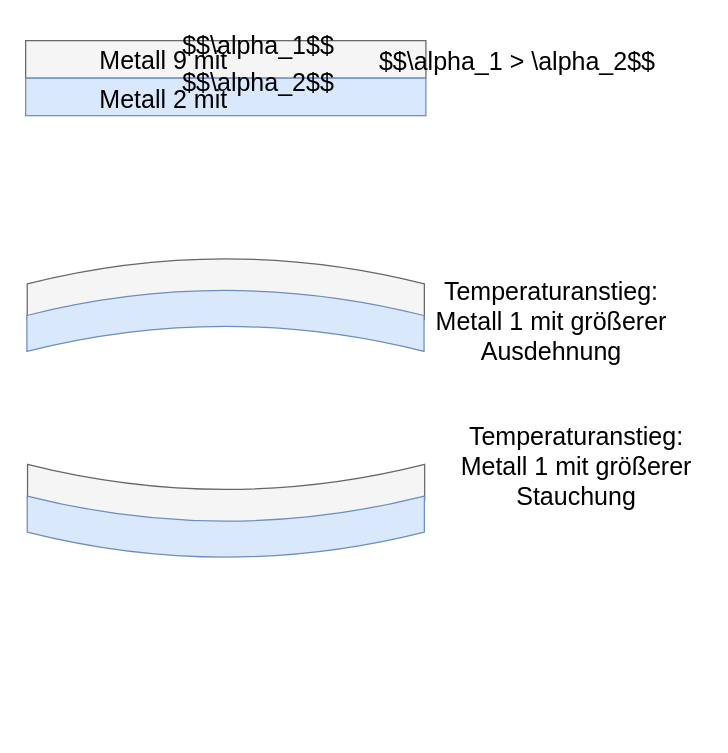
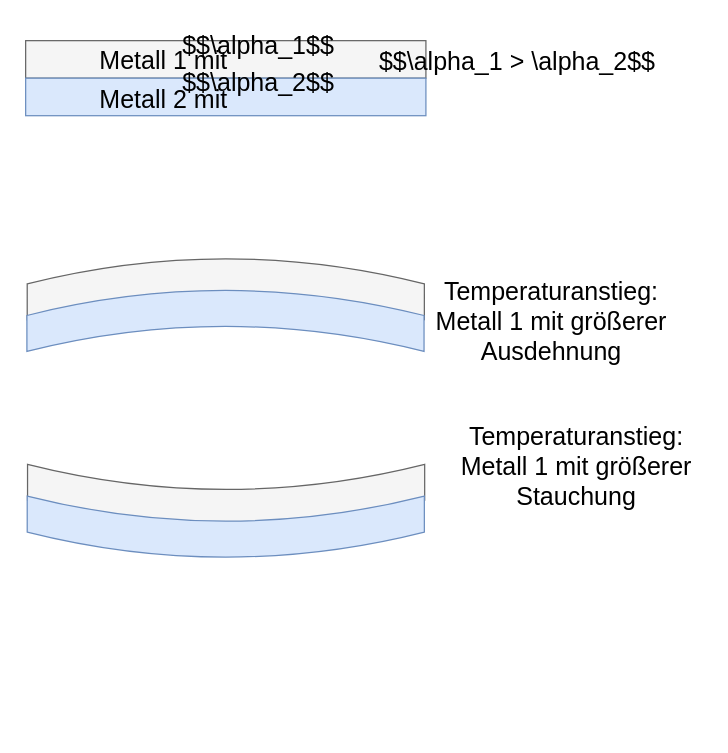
node "Metall 9 mit": label "Metall 9 mit" -> "Metall 1 mit"
